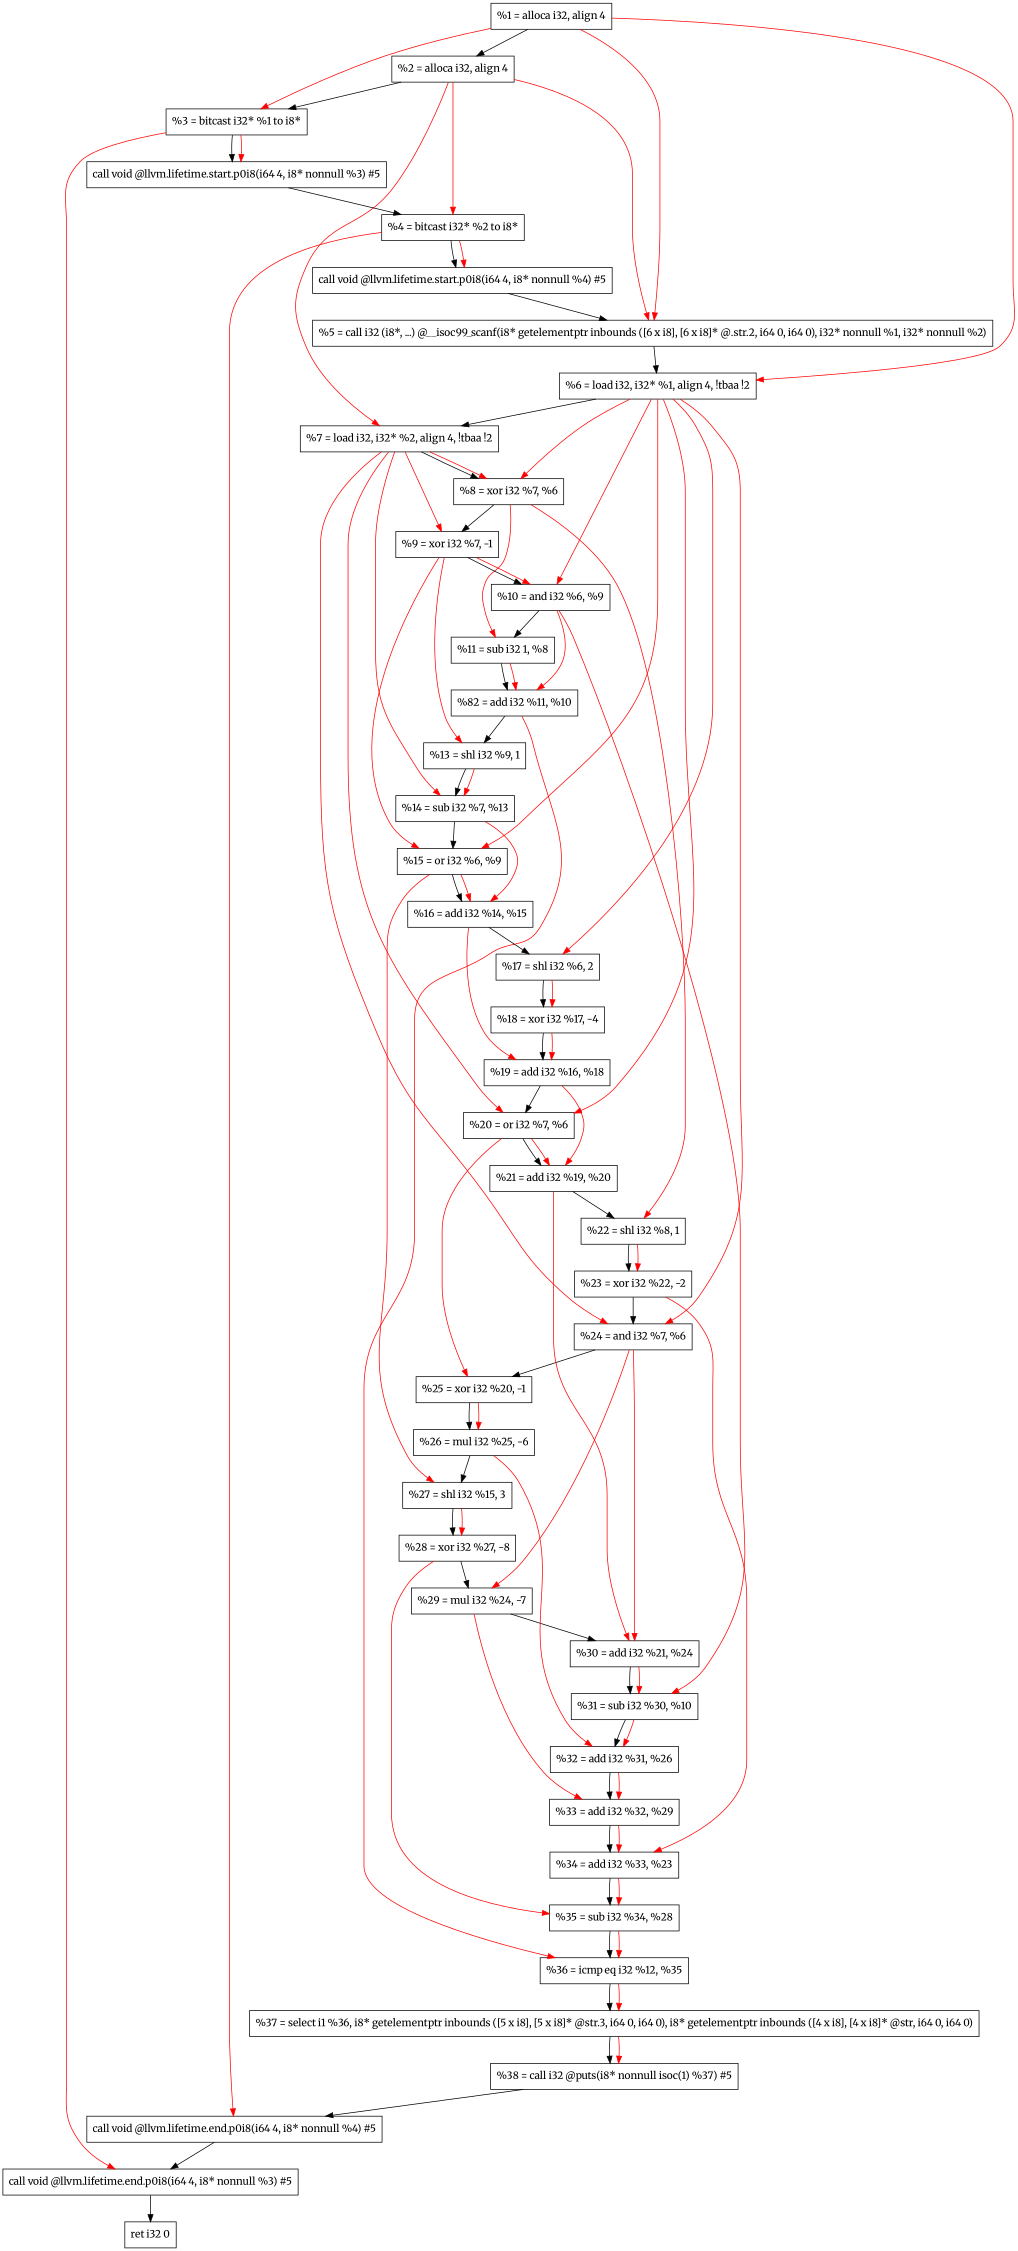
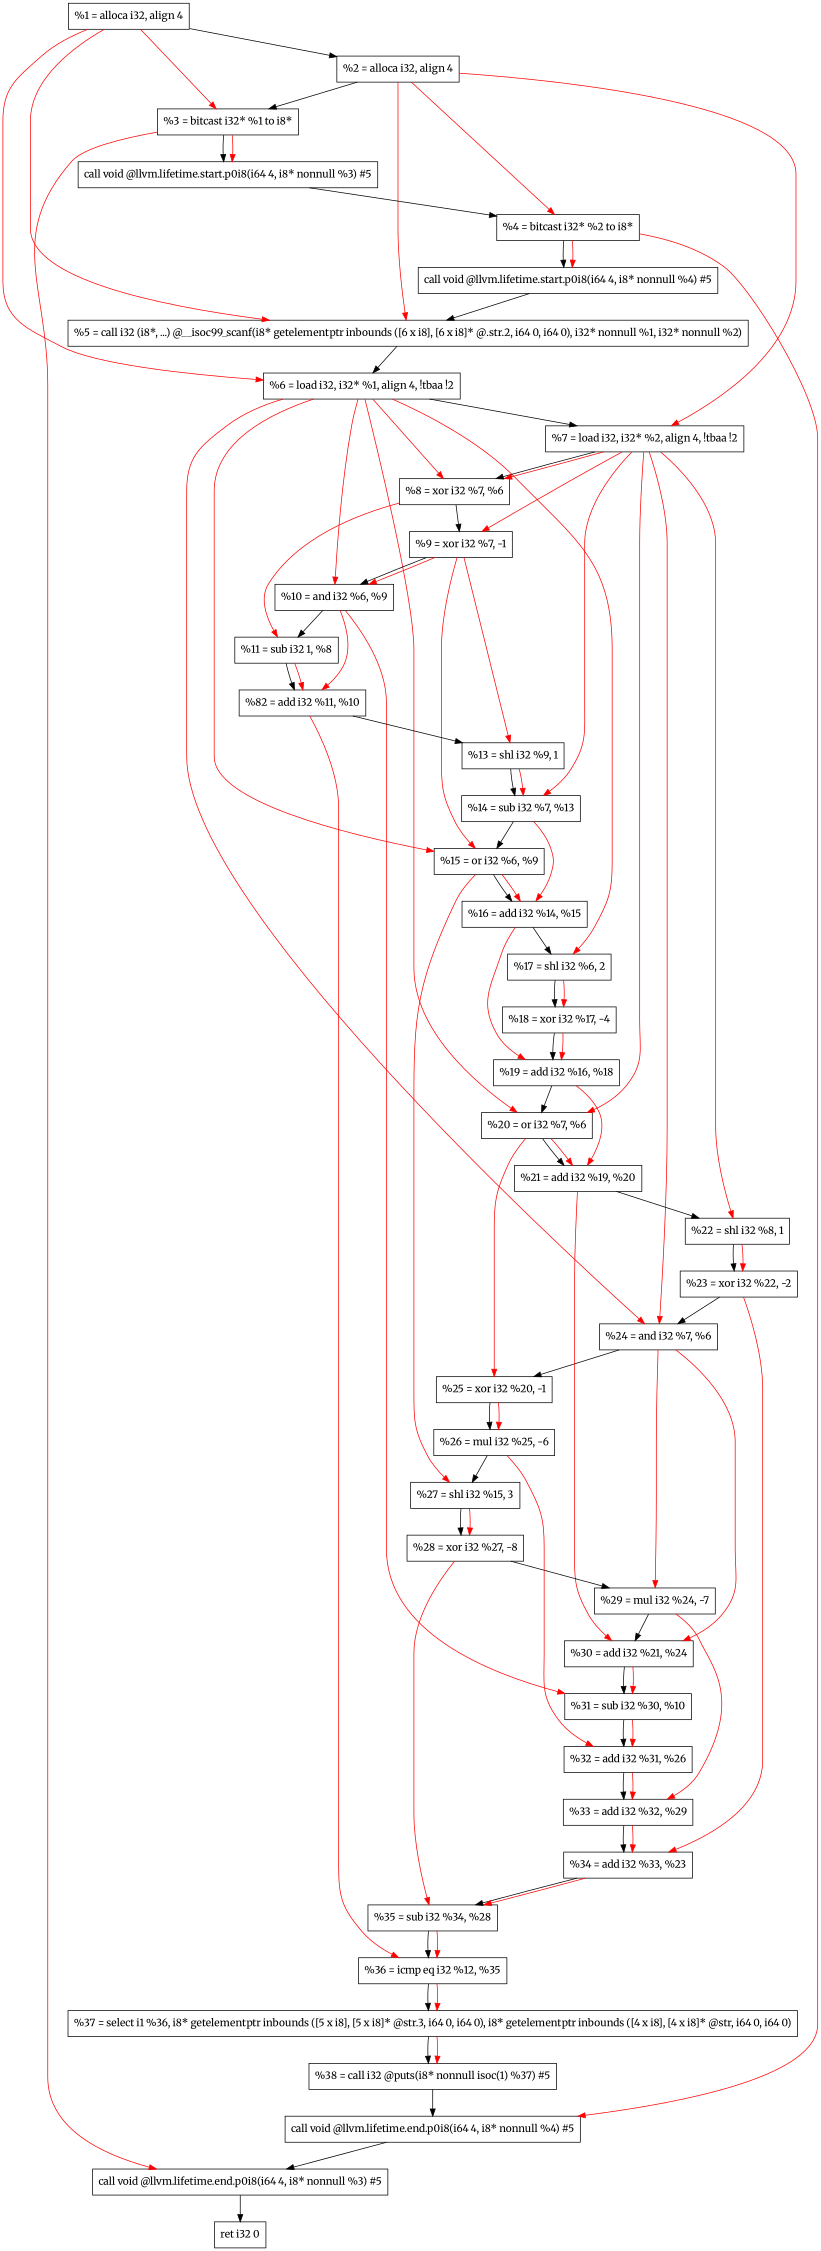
edge "%8 = xor i32 %7, %6" -> "%22 = shl i32 %8, 1": now "%7 = load i32, i32* %2, align 4, !tbaa !2" -> "%22 = shl i32 %8, 1"
